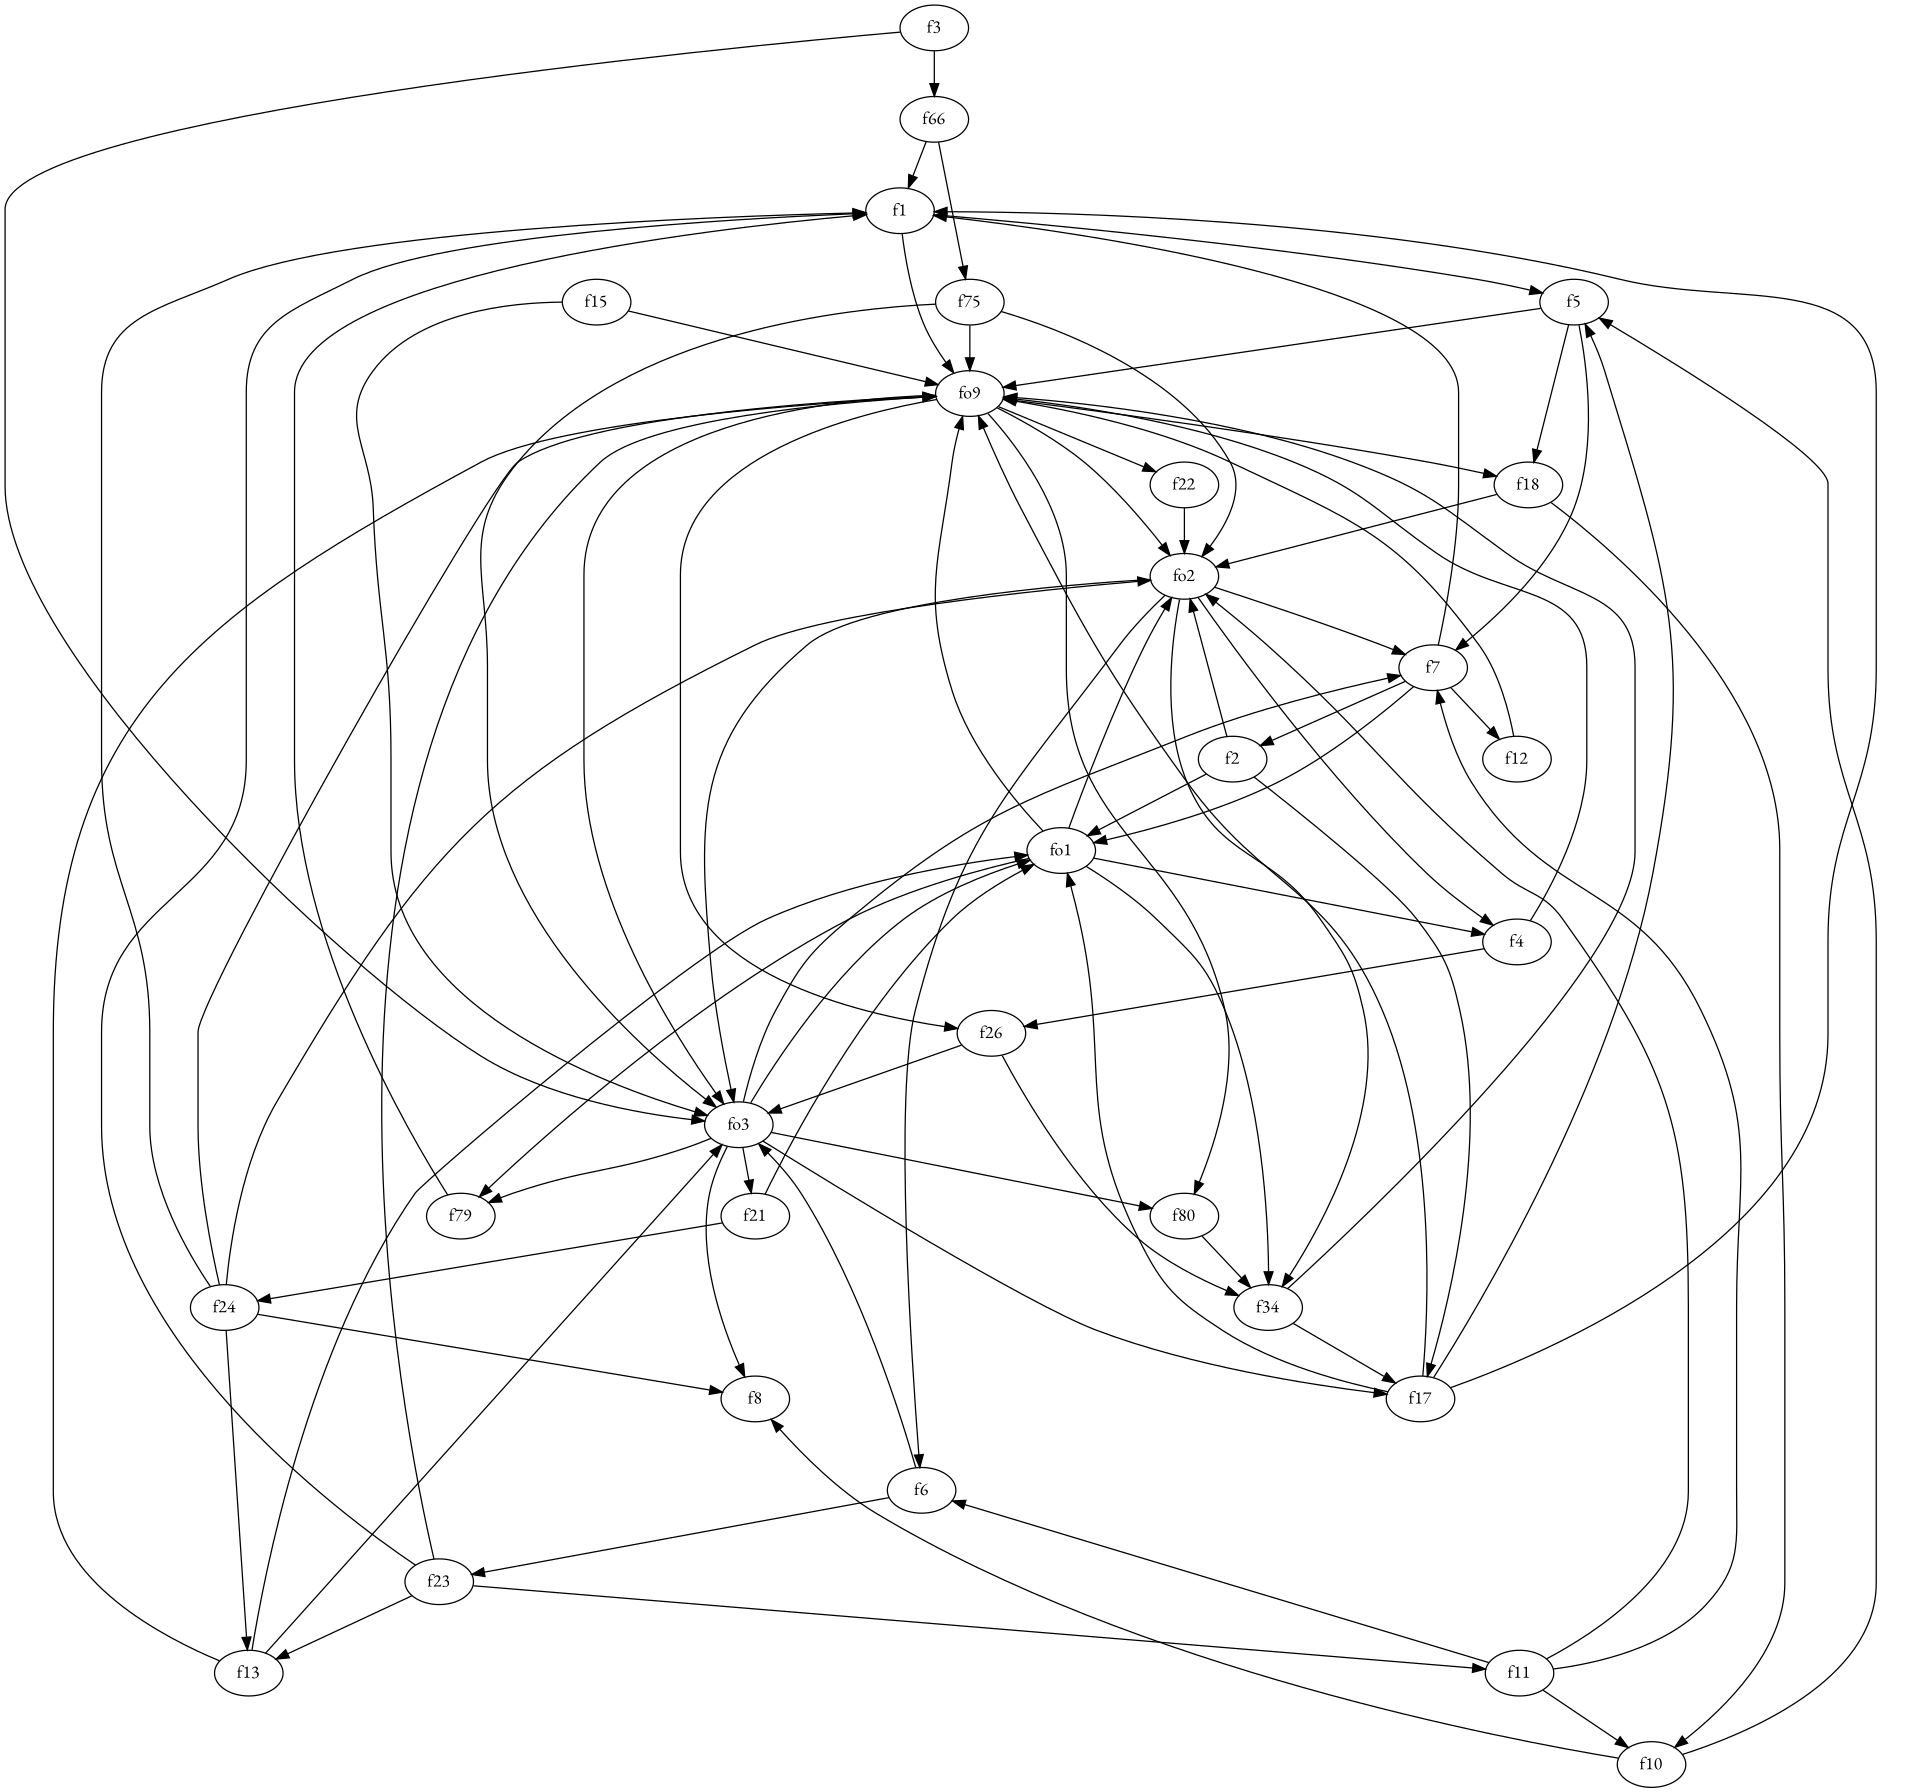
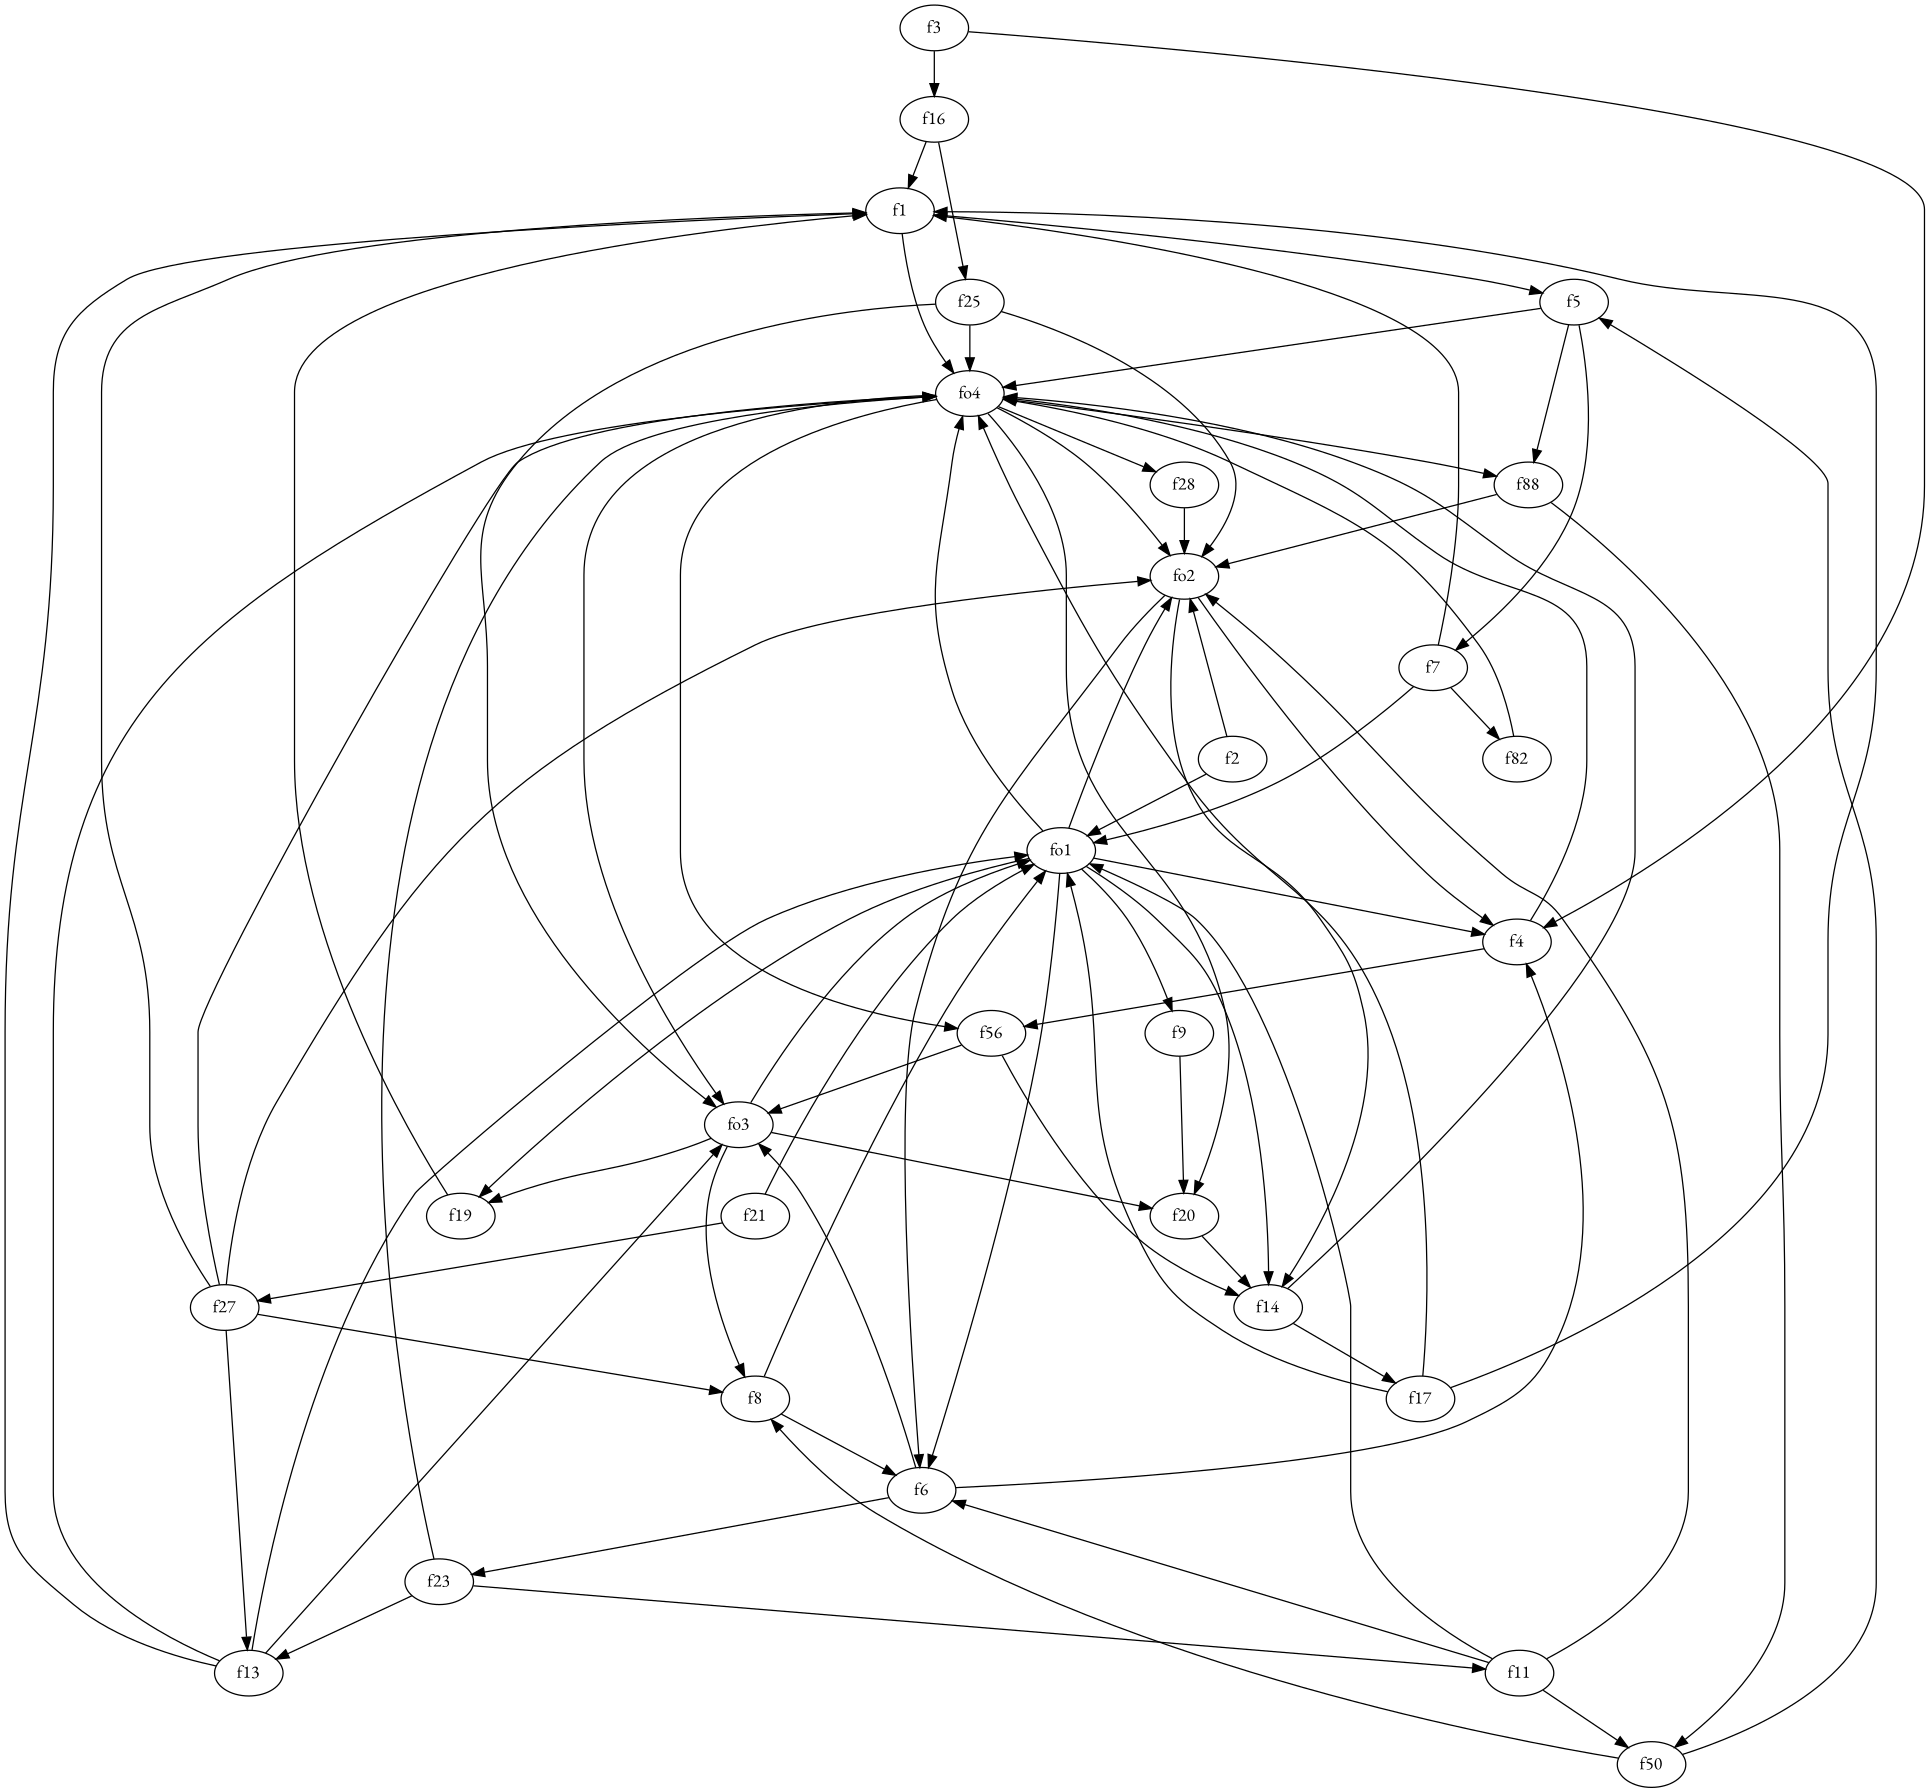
node "f66": label "f66" -> "f16"
node "f15": removed
node "f75": label "f75" -> "f25"
edge "f3" -> "fo3": now "f3" -> "f4"
node "fo9": label "fo9" -> "fo4"
node "f22": label "f22" -> "f28"
node "f18": label "f18" -> "f88"
edge "fo2" -> "f7": removed
edge "fo2" -> "fo3": removed
edge "f7" -> "f2": removed
edge "f23" -> "f1": now "f13" -> "f1"
node "f12": label "f12" -> "f82"
edge "fo3" -> "f7": removed
edge "f17" -> "f5": removed
edge "f2" -> "f17": removed
node "f26": label "f26" -> "f56"
node "f9": added
edge "f8" -> "fo1": added
edge "fo3" -> "f21": removed
edge "fo1" -> "f6": added
edge "f11" -> "f7": now "f11" -> "fo1"
node "f79": label "f79" -> "f19"
node "f80": label "f80" -> "f20"
node "f24": label "f24" -> "f27"
node "f34": label "f34" -> "f14"
edge "fo3" -> "f17": removed
edge "f6" -> "f4": added
edge "f8" -> "f6": added
node "f10": label "f10" -> "f50"
